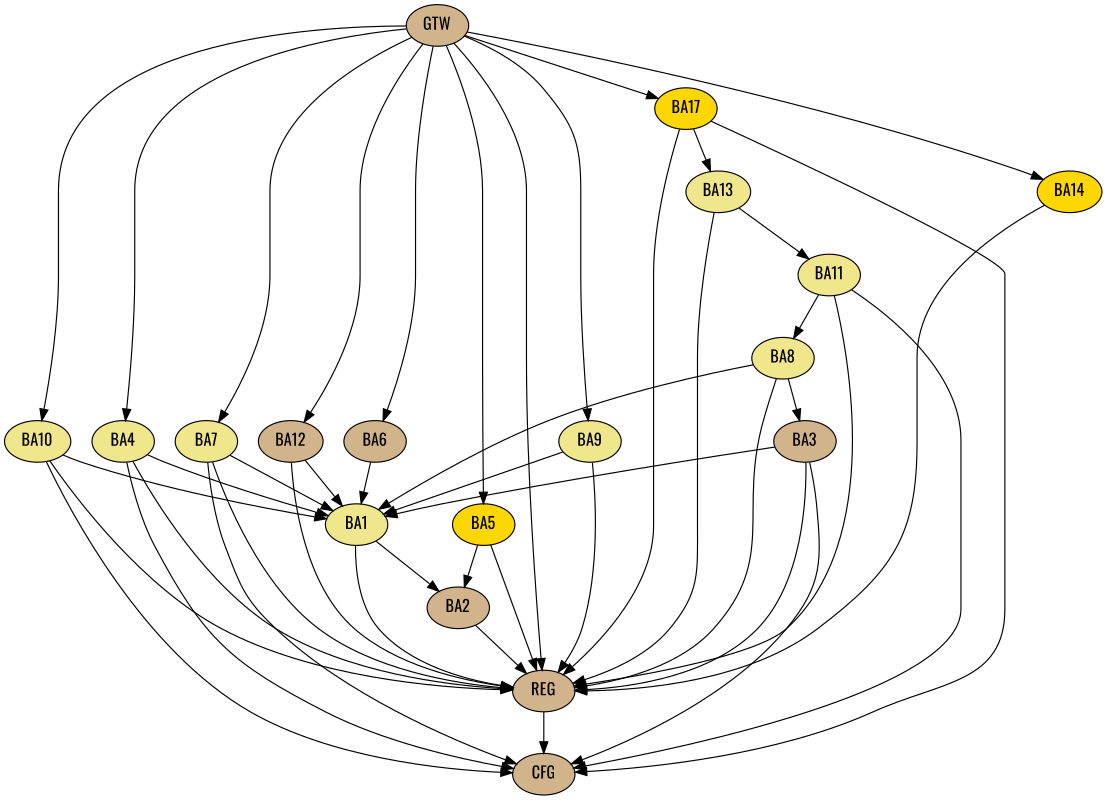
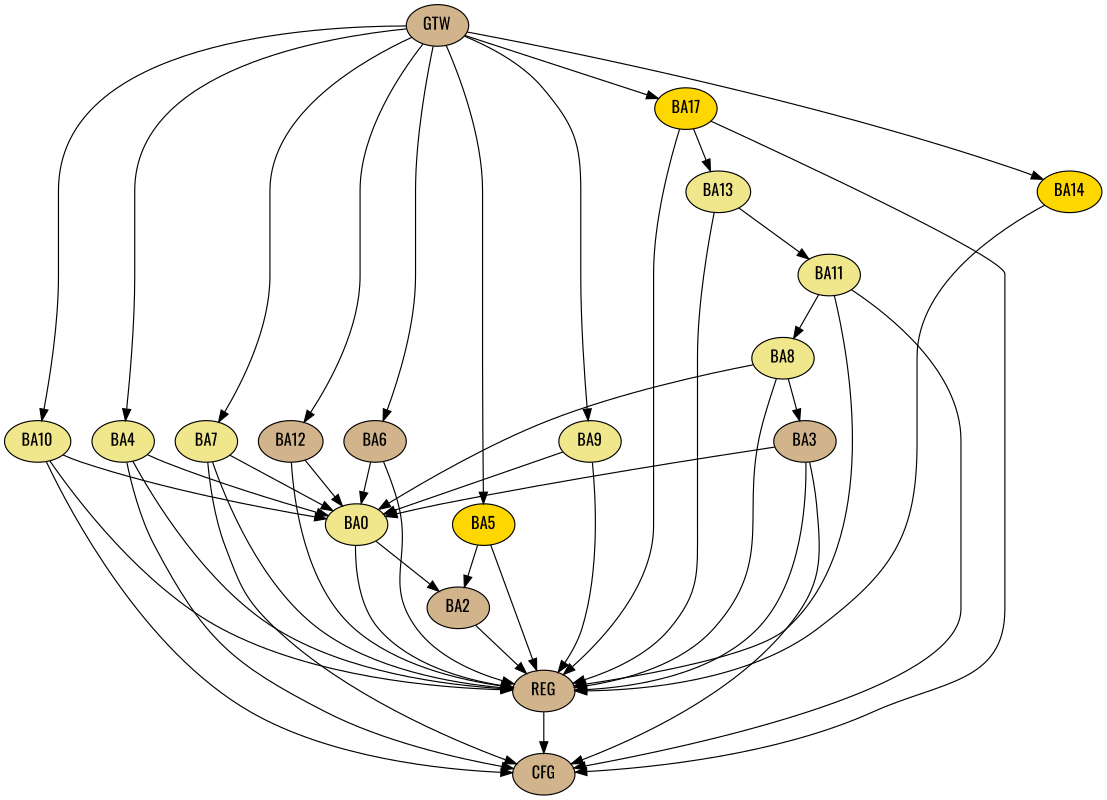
edge "GTW" -> "REG": now "BA6" -> "REG"
node "BA1": label "BA1" -> "BA0"
